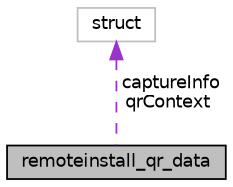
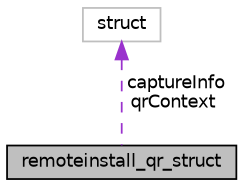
node "remoteinstall_qr_data": label "remoteinstall_qr_data" -> "remoteinstall_qr_struct"
